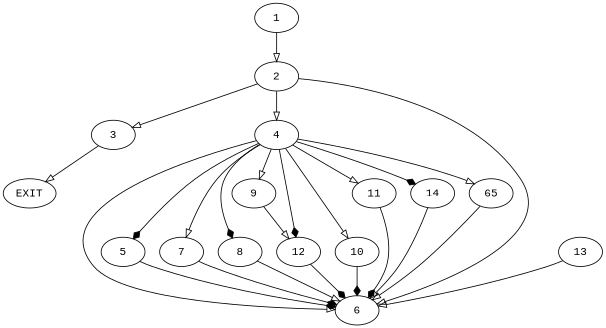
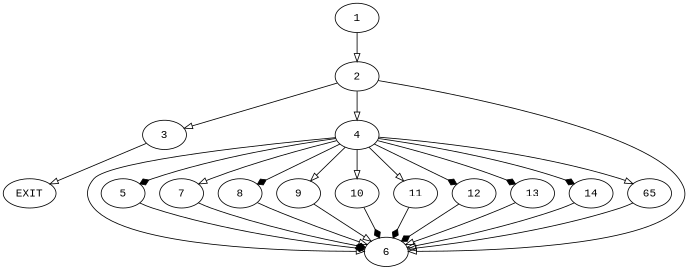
edge "4" -> "13": added
edge "9" -> "12": now "9" -> "6"
